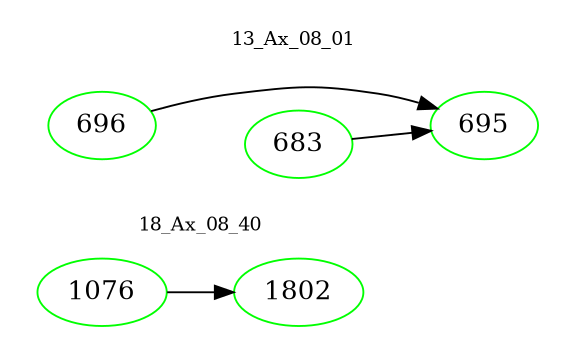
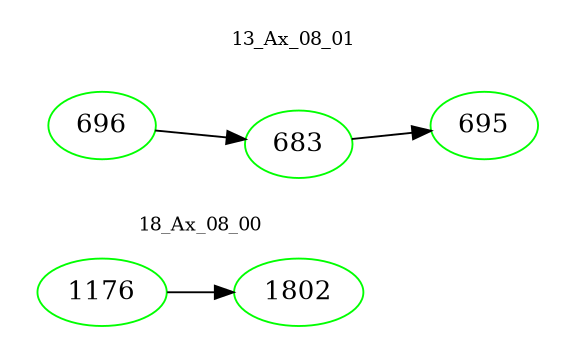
edge "696" -> "695": now "696" -> "683"
cluster "18_Ax_08_40": label "18_Ax_08_40" -> "18_Ax_08_00"
node "1076": label "1076" -> "1176"
